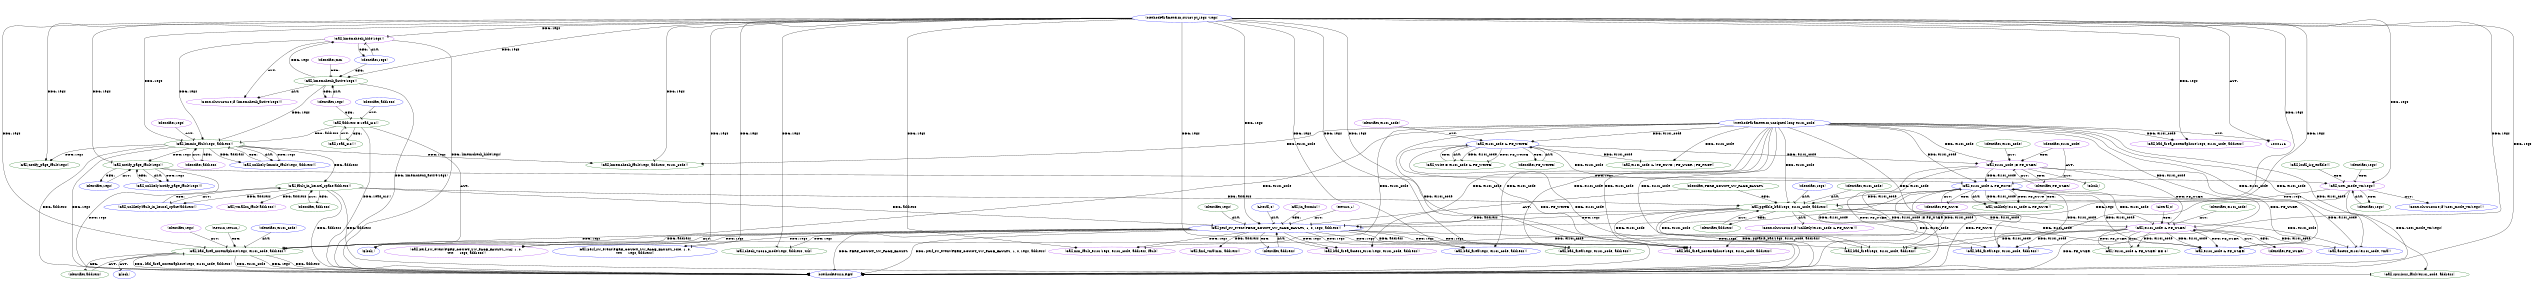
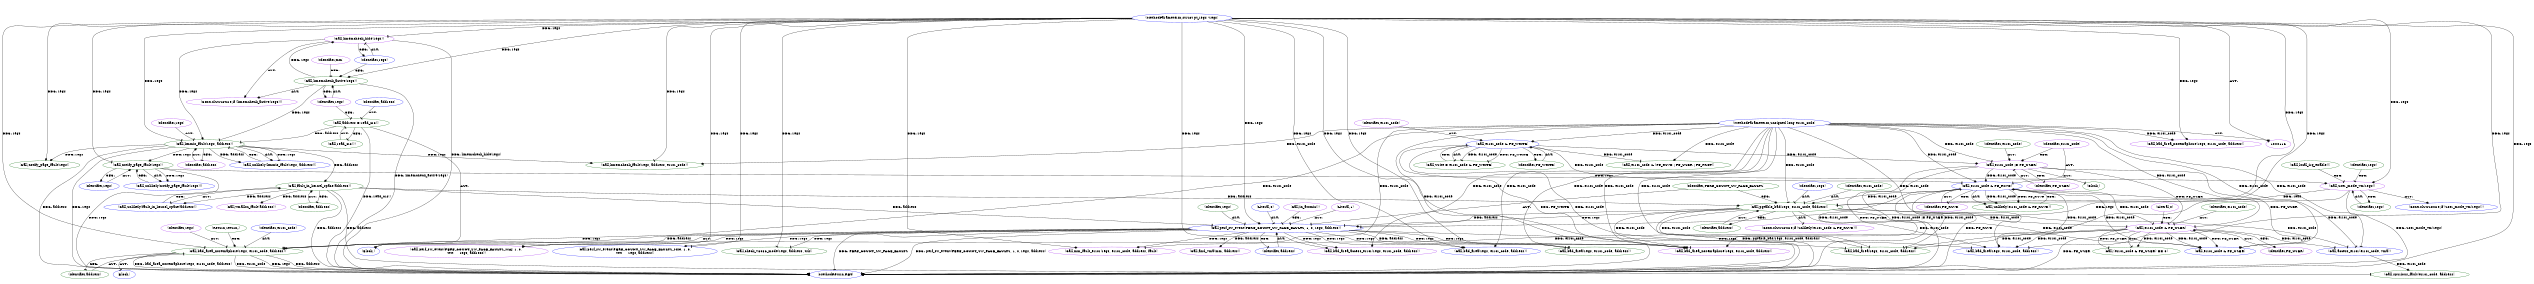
edge "(MethodParameterIn,unsigned long error_code)" -> "(Call,spurious_fault(error_code, address))": now "(Call,access_error(error_code, vma))" -> "(Call,spurious_fault(error_code, address))"
edge "(Call,user_mode_vm(regs))" -> "(Call,pgtable_bad(regs, error_code, address))": label "DDG: regs" -> "DDG: read"
node "(Return,1)": label "(Return,1)" -> "(Literal,1)"
